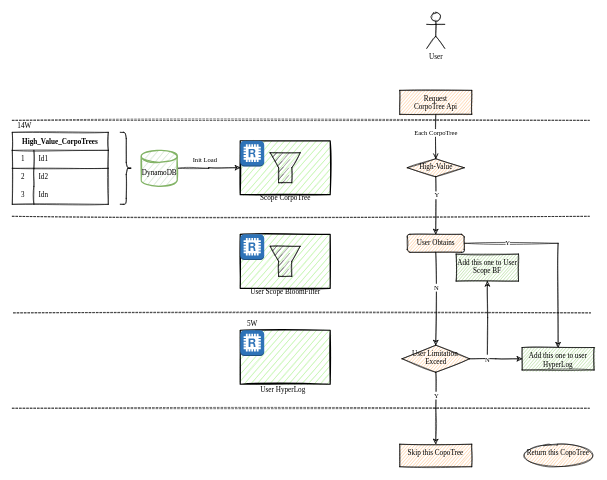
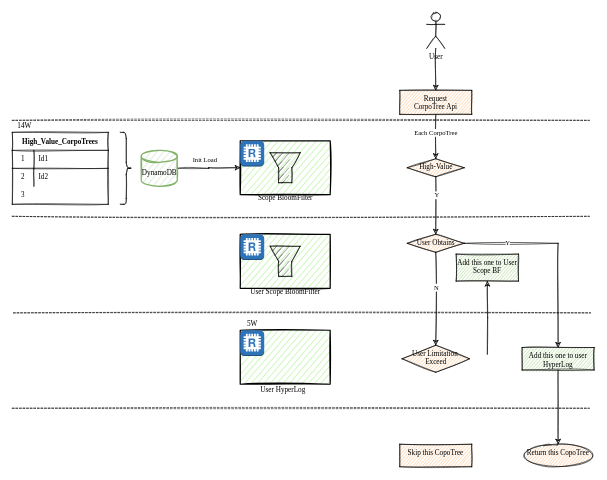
edge "User" -> "Request CorpoTree Api": added
edge "Request CorpoTree Api" -> "High-Value": arrowhead open -> classic
node "Idn": removed
node "Scope CorpoTree": label "Scope CorpoTree" -> "Scope BloomFilter"
node "User Obtains": shape rounded rectangle -> diamond
edge "User Limitation Exceed" -> "Add this one to user HyperLog": removed, label "N"
edge "User Limitation Exceed" -> "Skip this CopoTree": removed, label "Y"
edge "Add this one to user HyperLog" -> "Return this CopoTree": added
